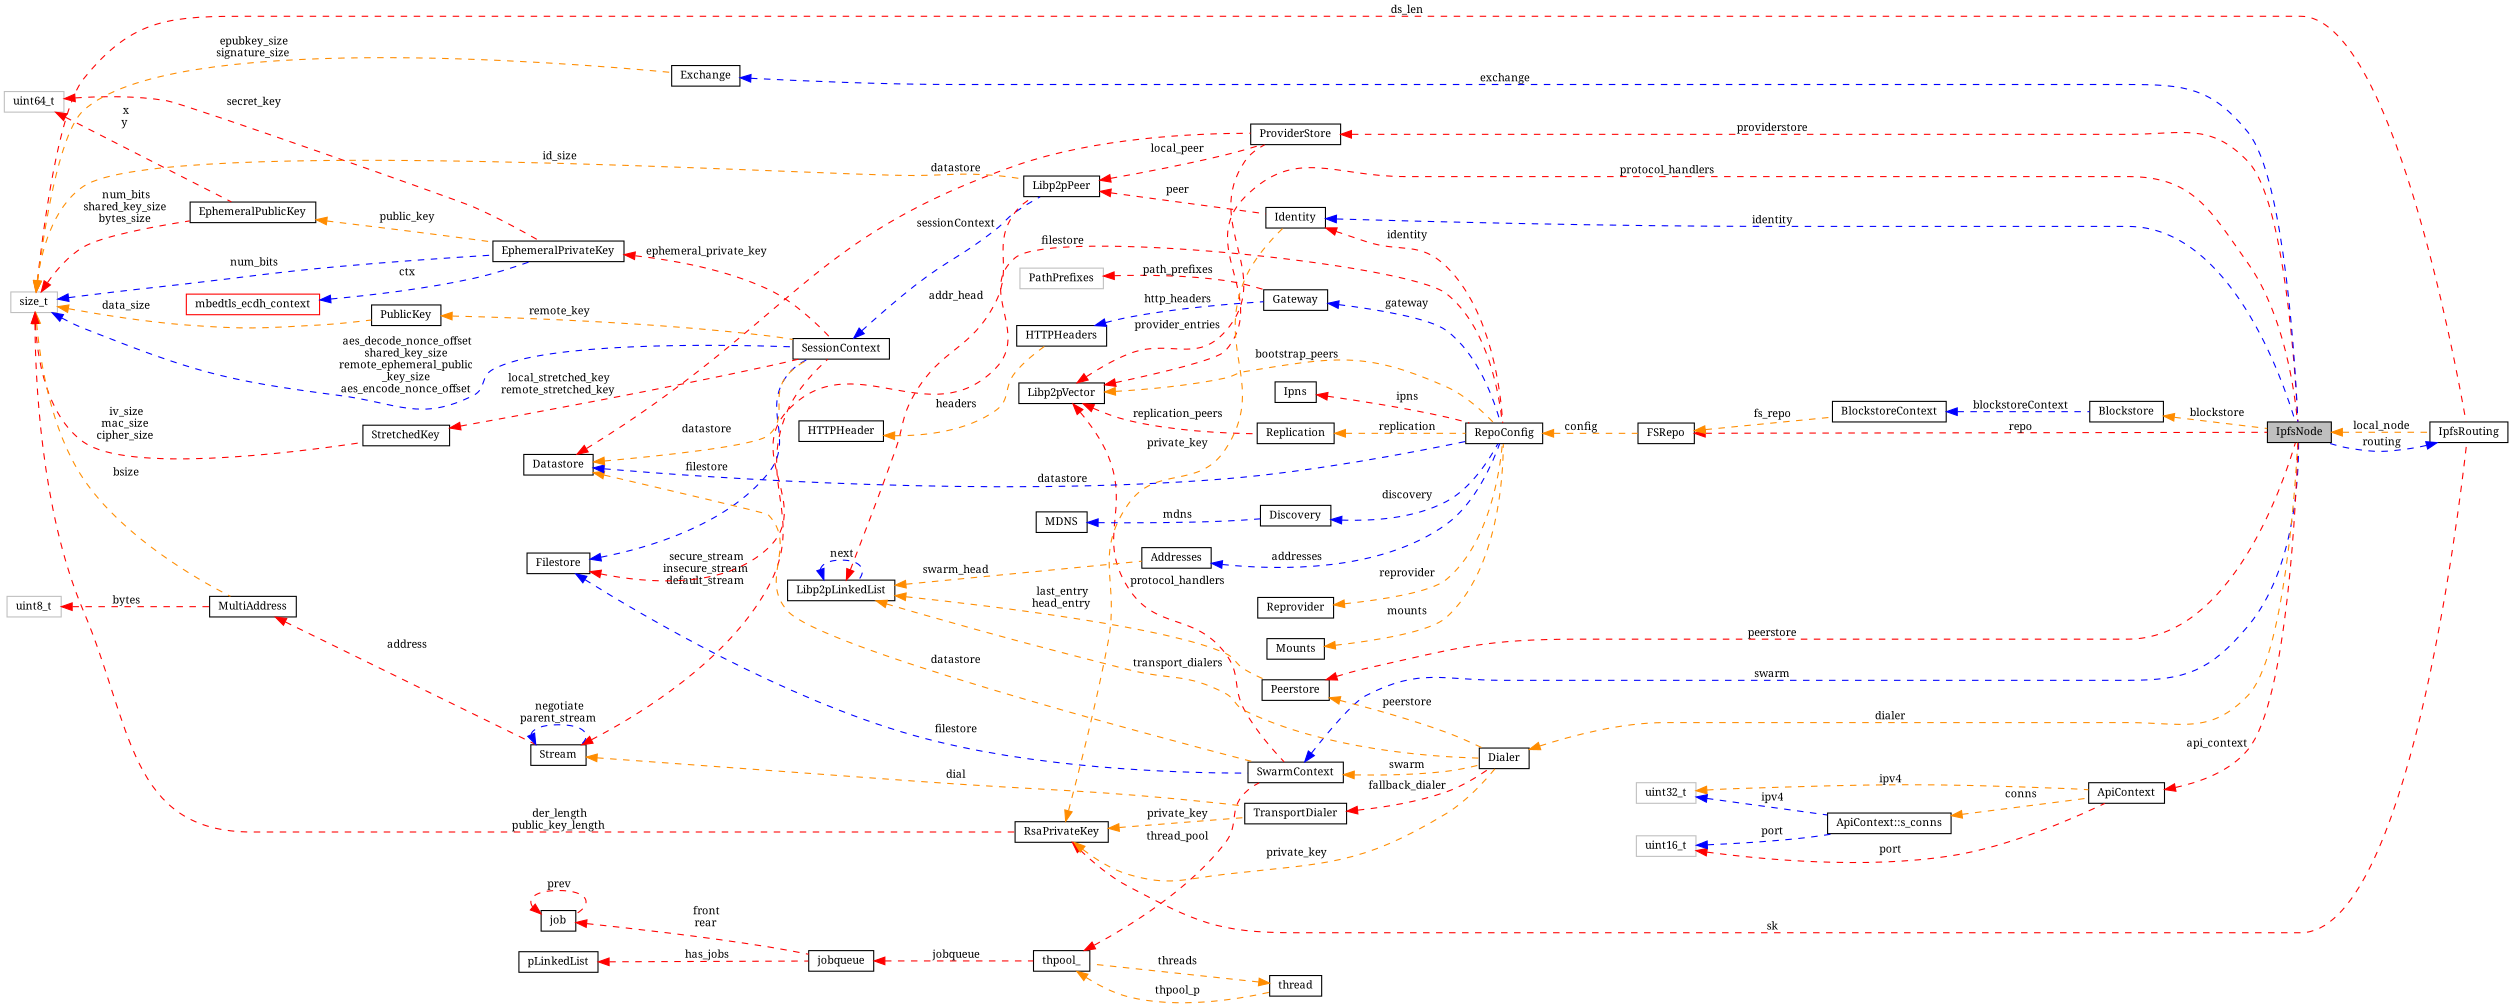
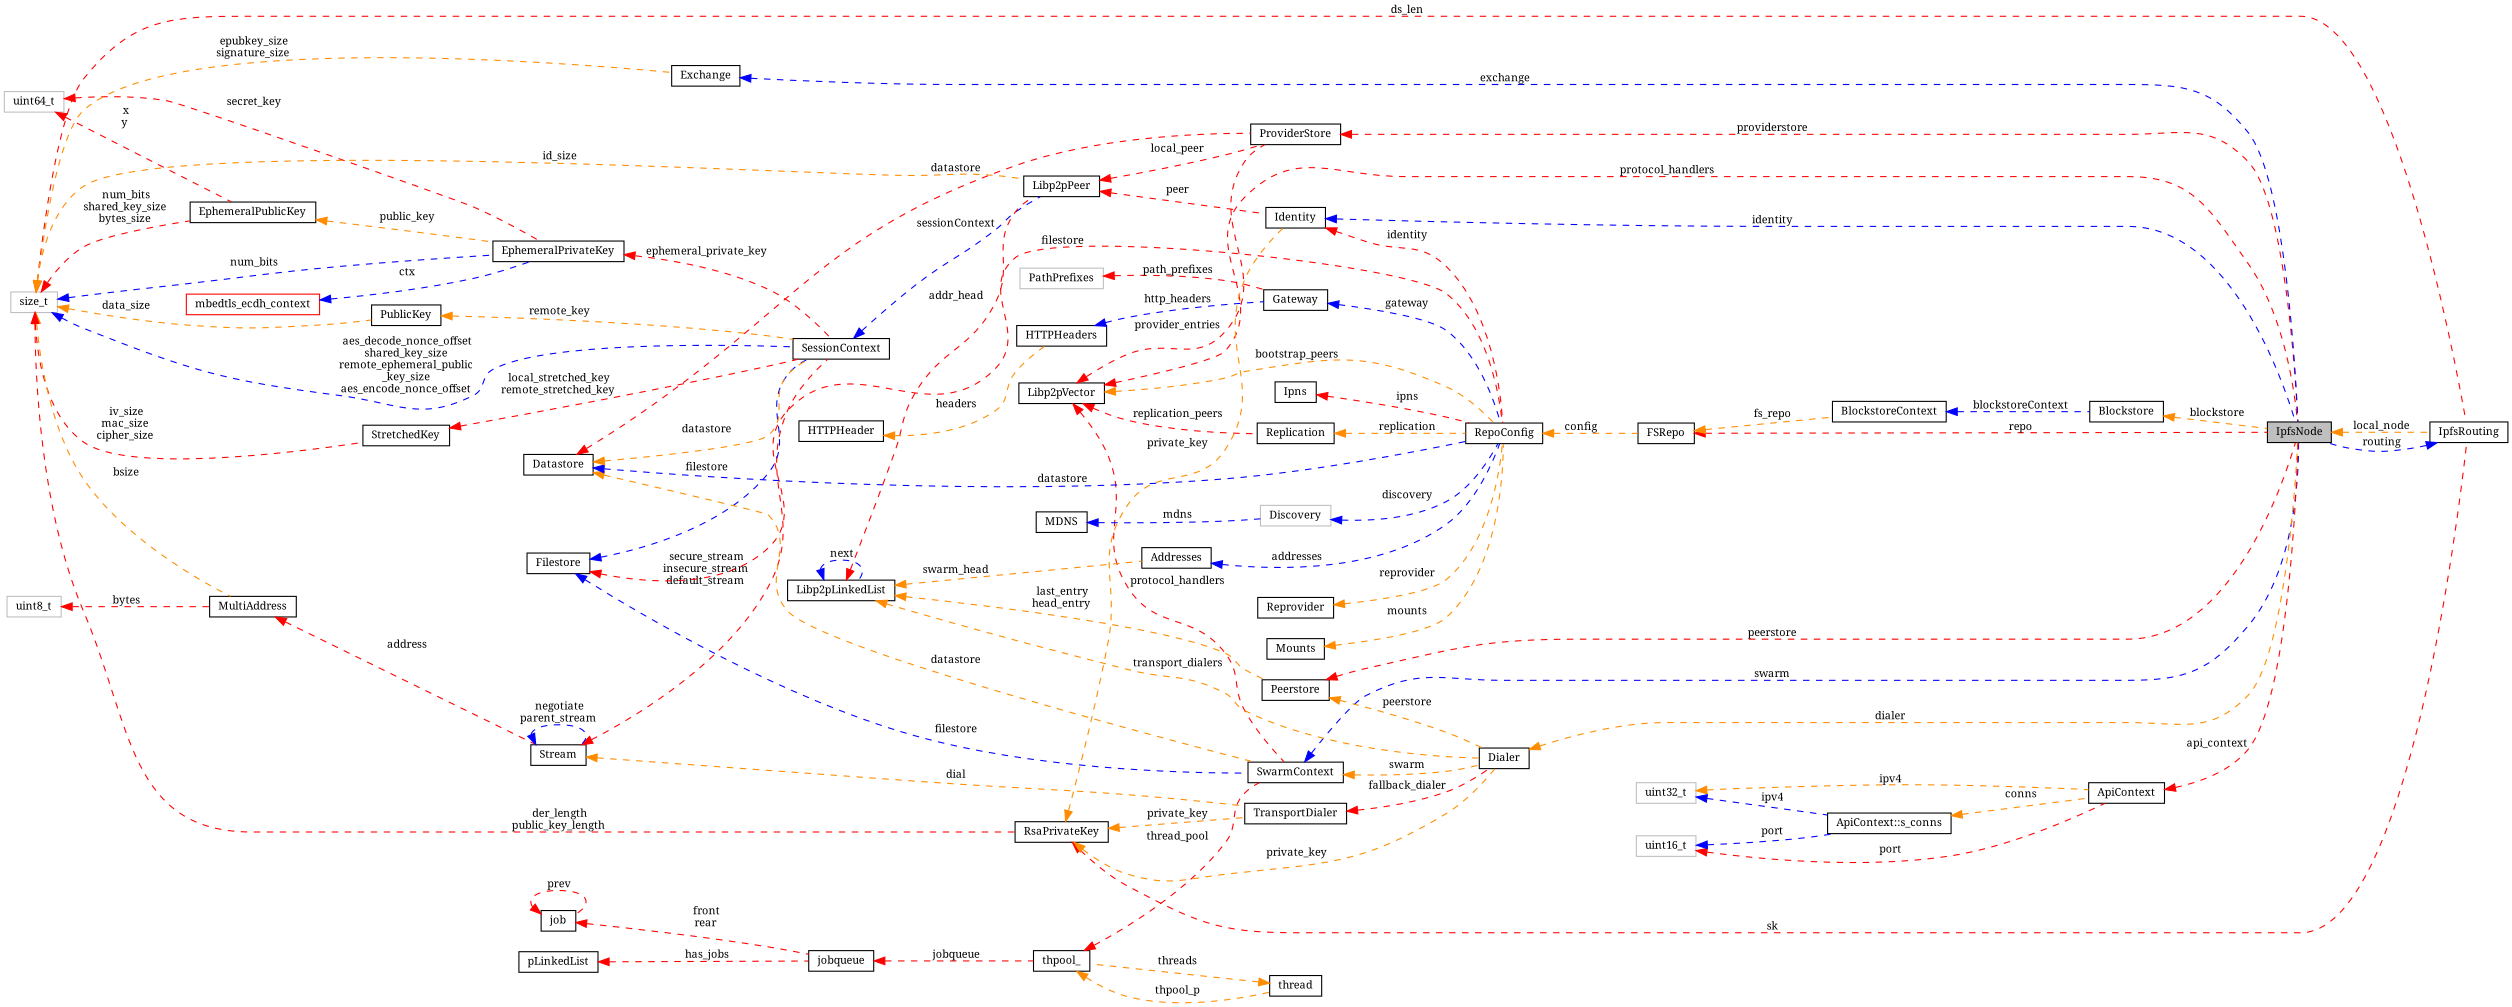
node "Discovery": color black -> grey75
